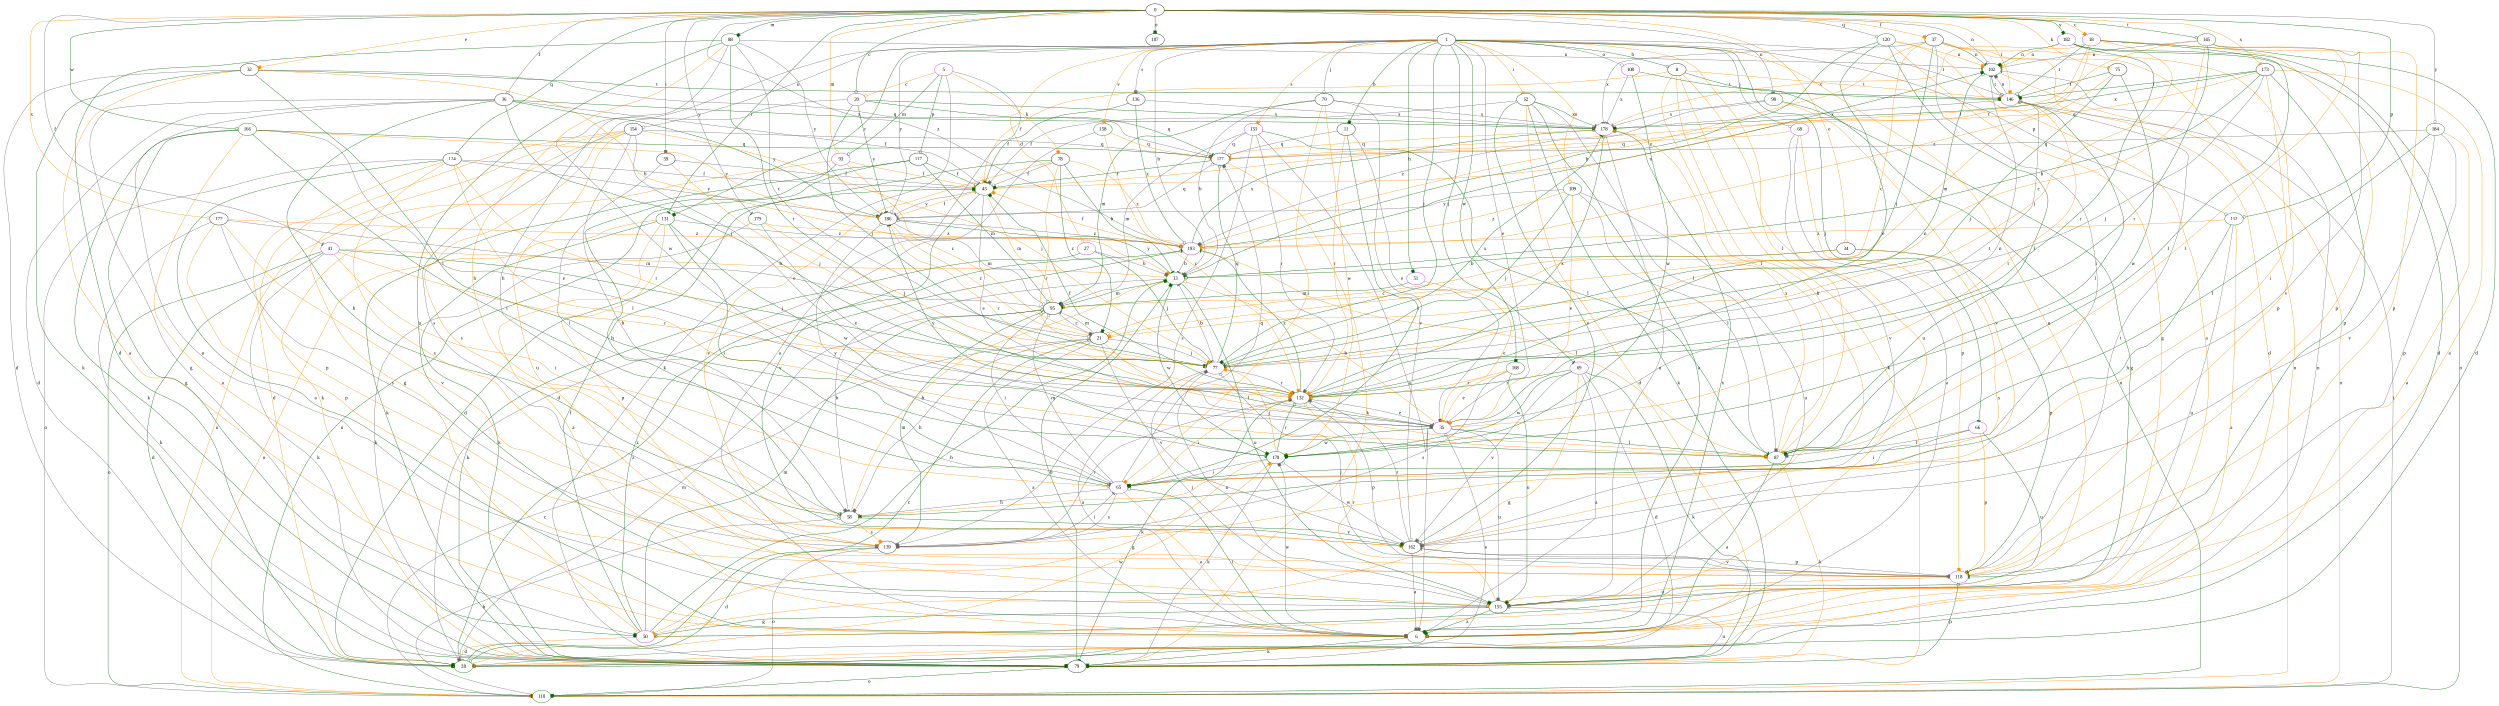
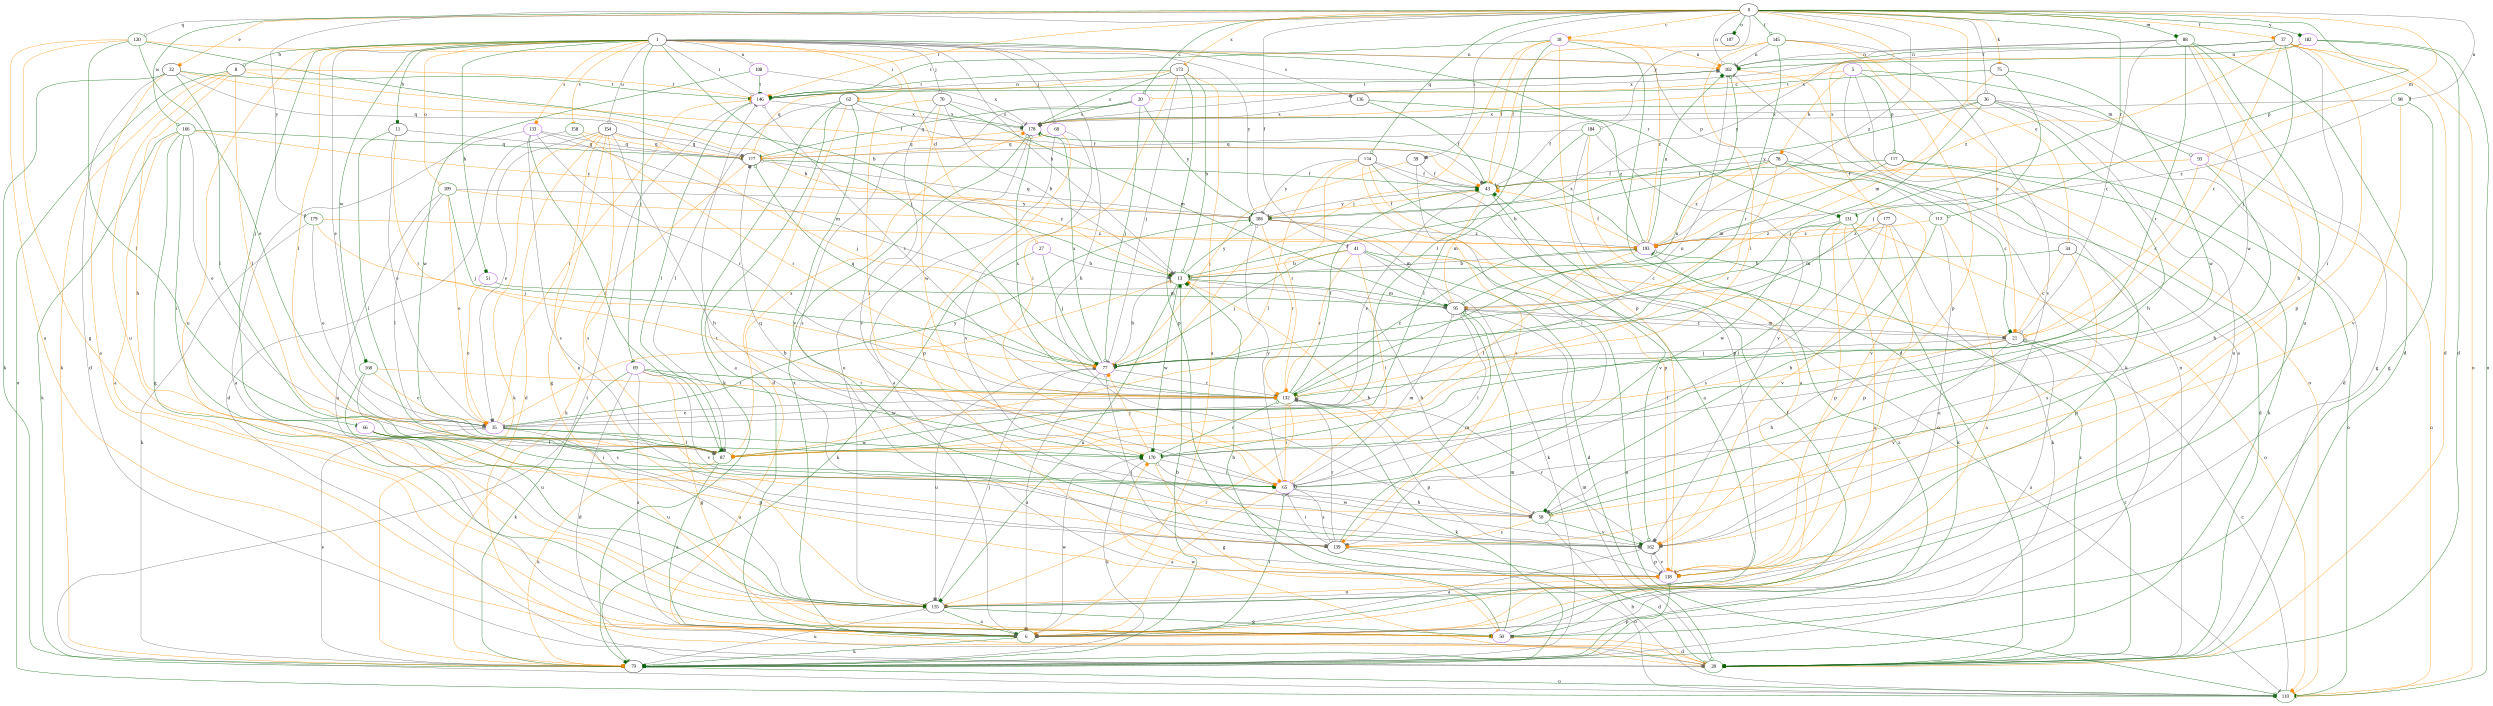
edge "182" -> "132": removed, label "r"
